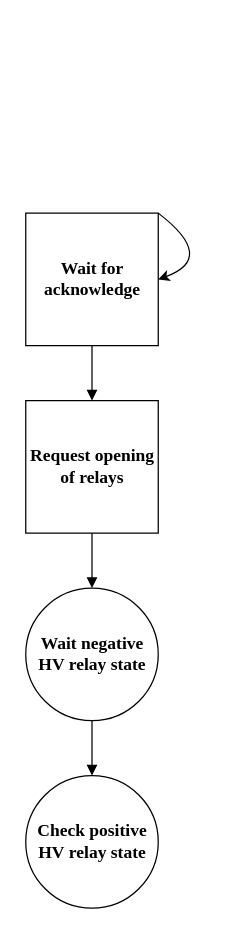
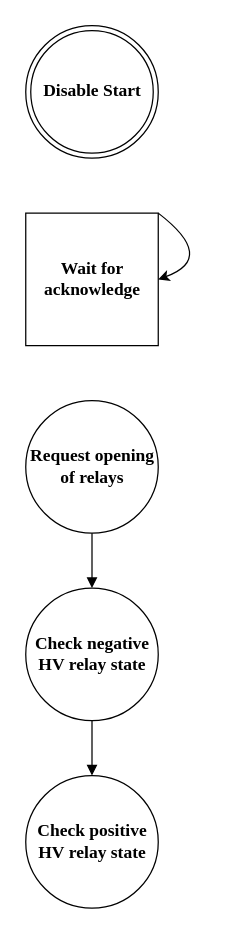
node "Disable Start": added
edge "Wait for acknowledge" -> "Request opening of relays": removed
node "Request opening of relays": shape rectangle -> ellipse
node "Wait negative HV relay state": label "Wait negative HV relay state" -> "Check negative HV relay state"
